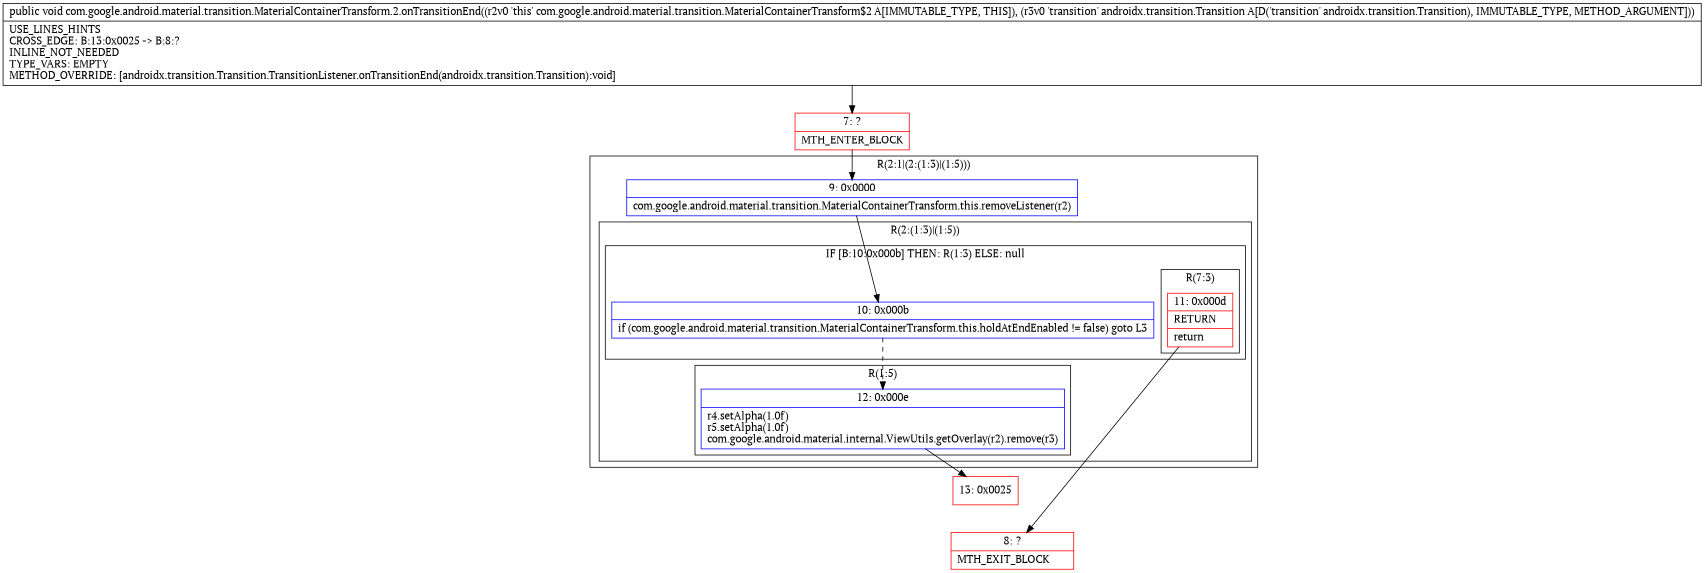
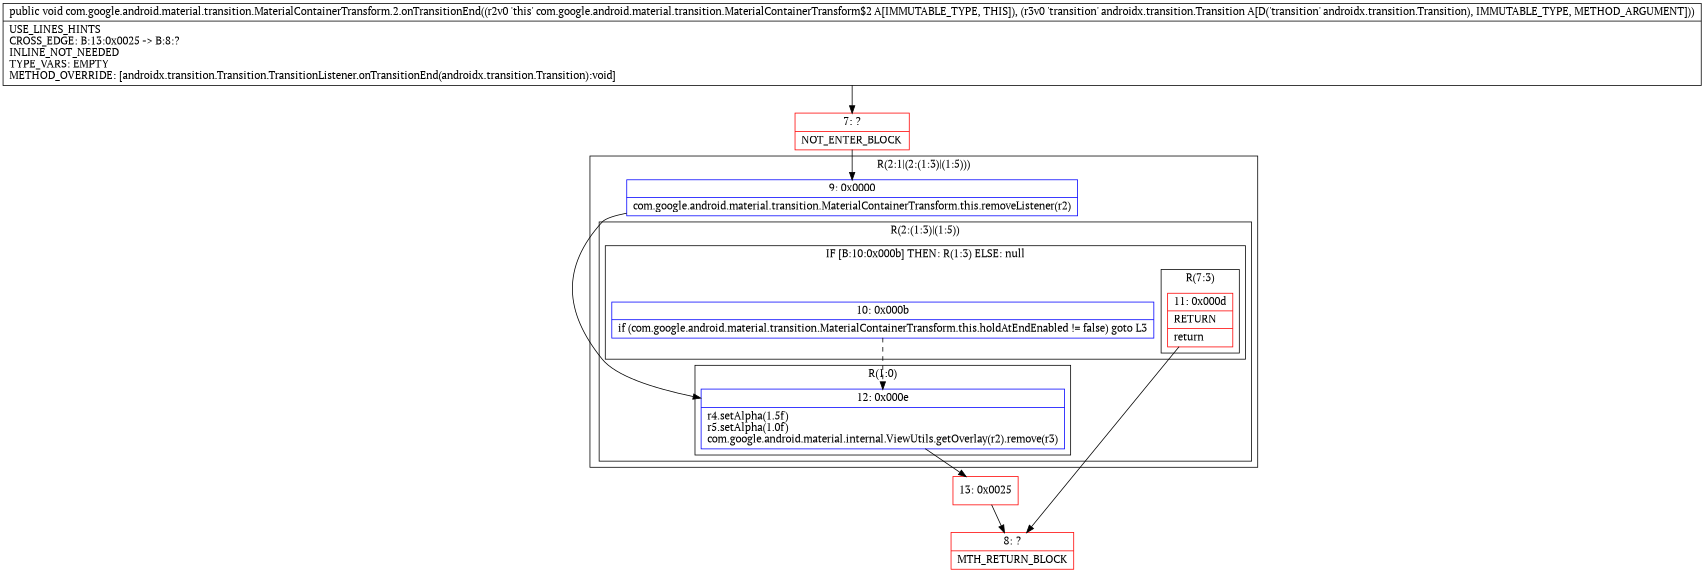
node "7: ?": text "MTH_ENTER_BLOCK" -> "NOT_ENTER_BLOCK"
edge "9: 0x0000" -> "10: 0x000b": now "9: 0x0000" -> "12: 0x000e"
cluster "R(1:5)": label "R(1:5)" -> "R(1:0)"
node "12: 0x000e": text "r4.setAlpha(1.0f)" -> "r4.setAlpha(1.5f)"
edge "13: 0x0025" -> "8: ?": added
node "8: ?": text "MTH_EXIT_BLOCK" -> "MTH_RETURN_BLOCK"
